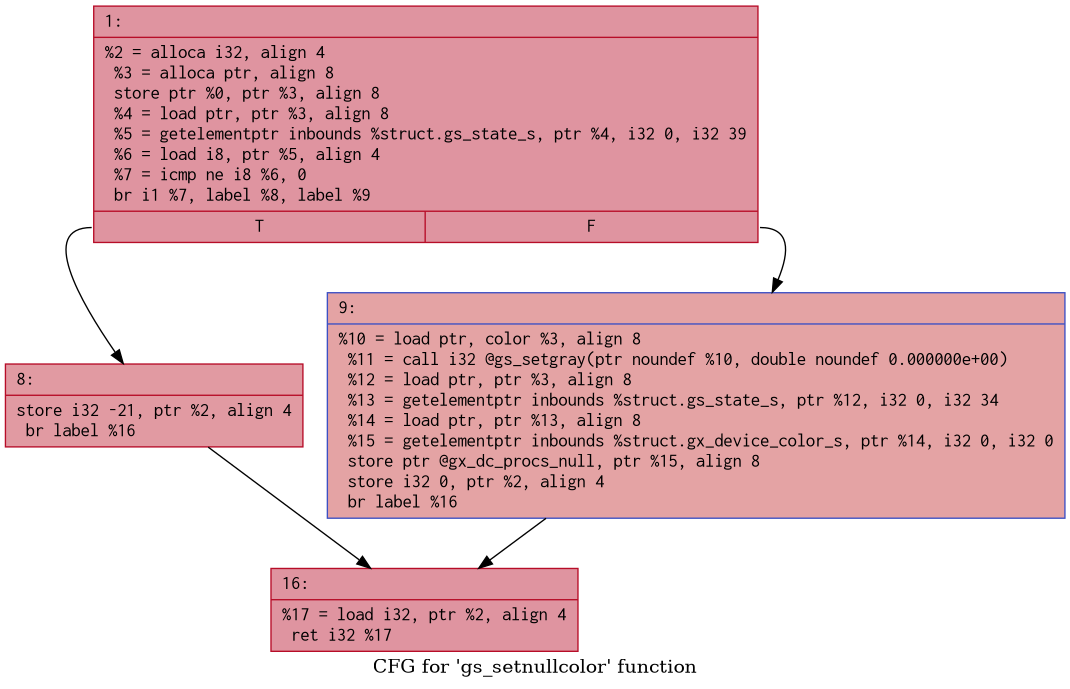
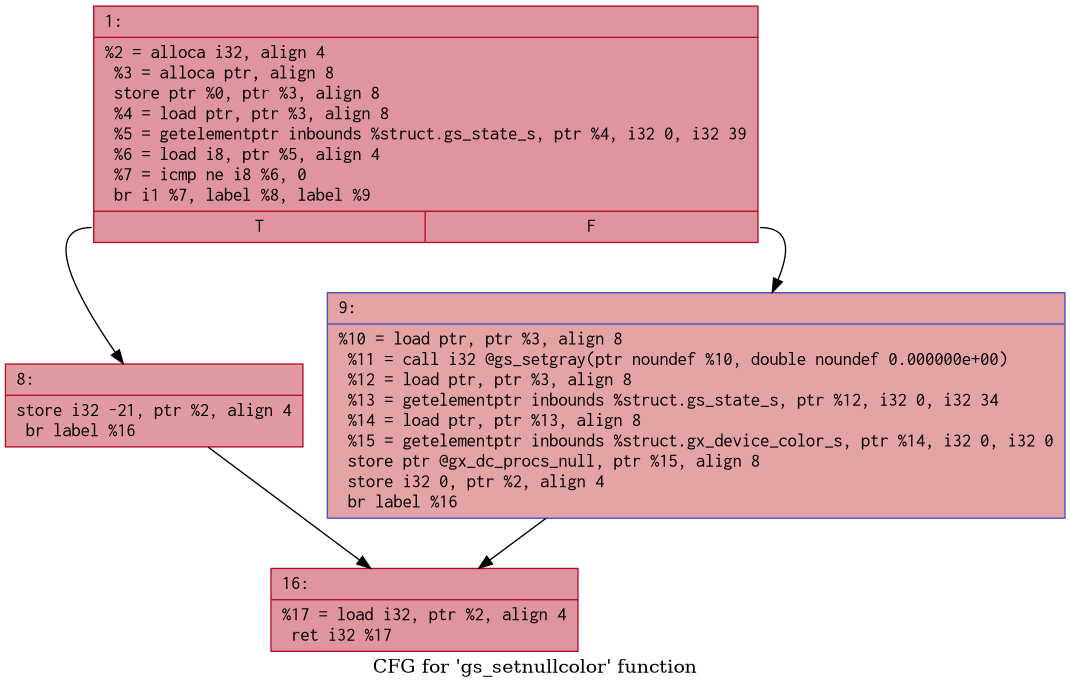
node "9:": text "%10 = load ptr, color %3, align 8" -> "%10 = load ptr, ptr %3, align 8"
